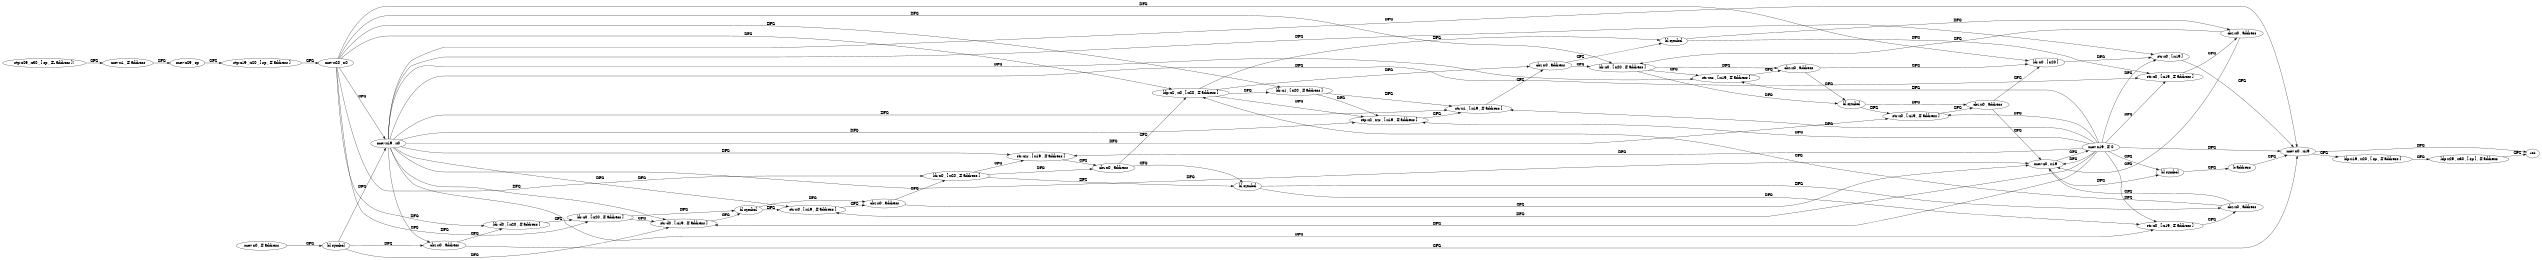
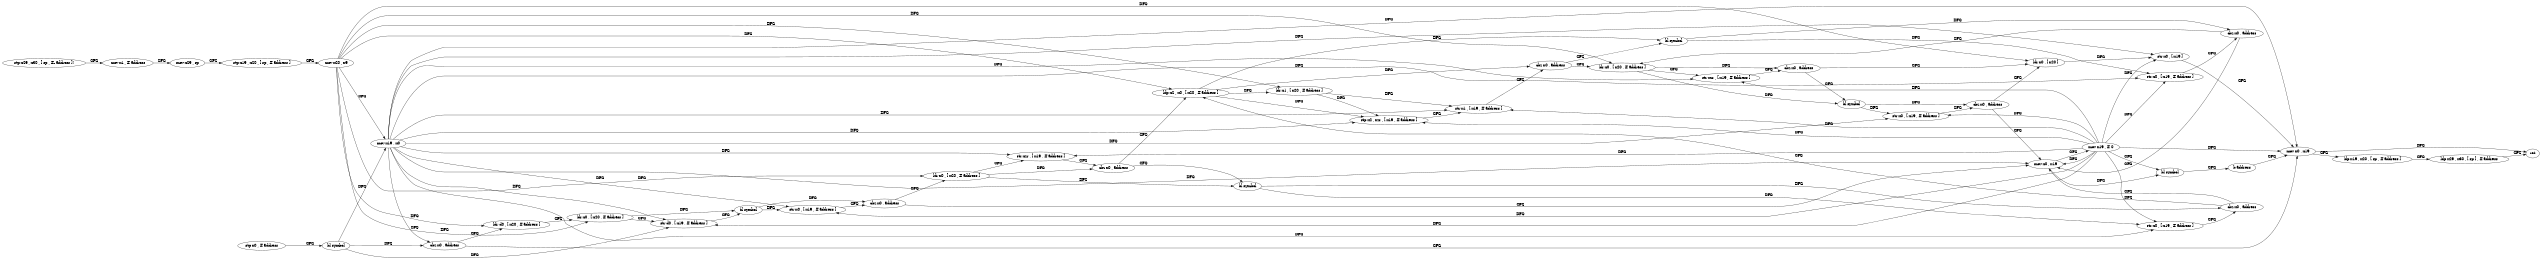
node "mov x20 , x0": label "mov x20 , x0" -> "mov x20 , x9"
node "mov x0 , # address": label "mov x0 , # address" -> "stp x0 , # address"
